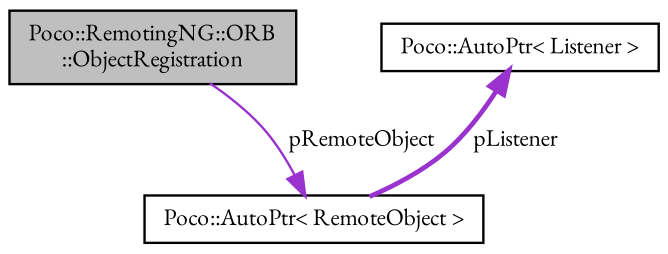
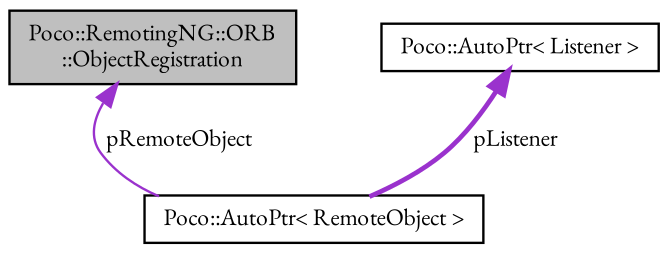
edge "Poco::RemotingNG::ORB ::ObjectRegistration" -> "Poco::AutoPtr< RemoteObject >": reversed
